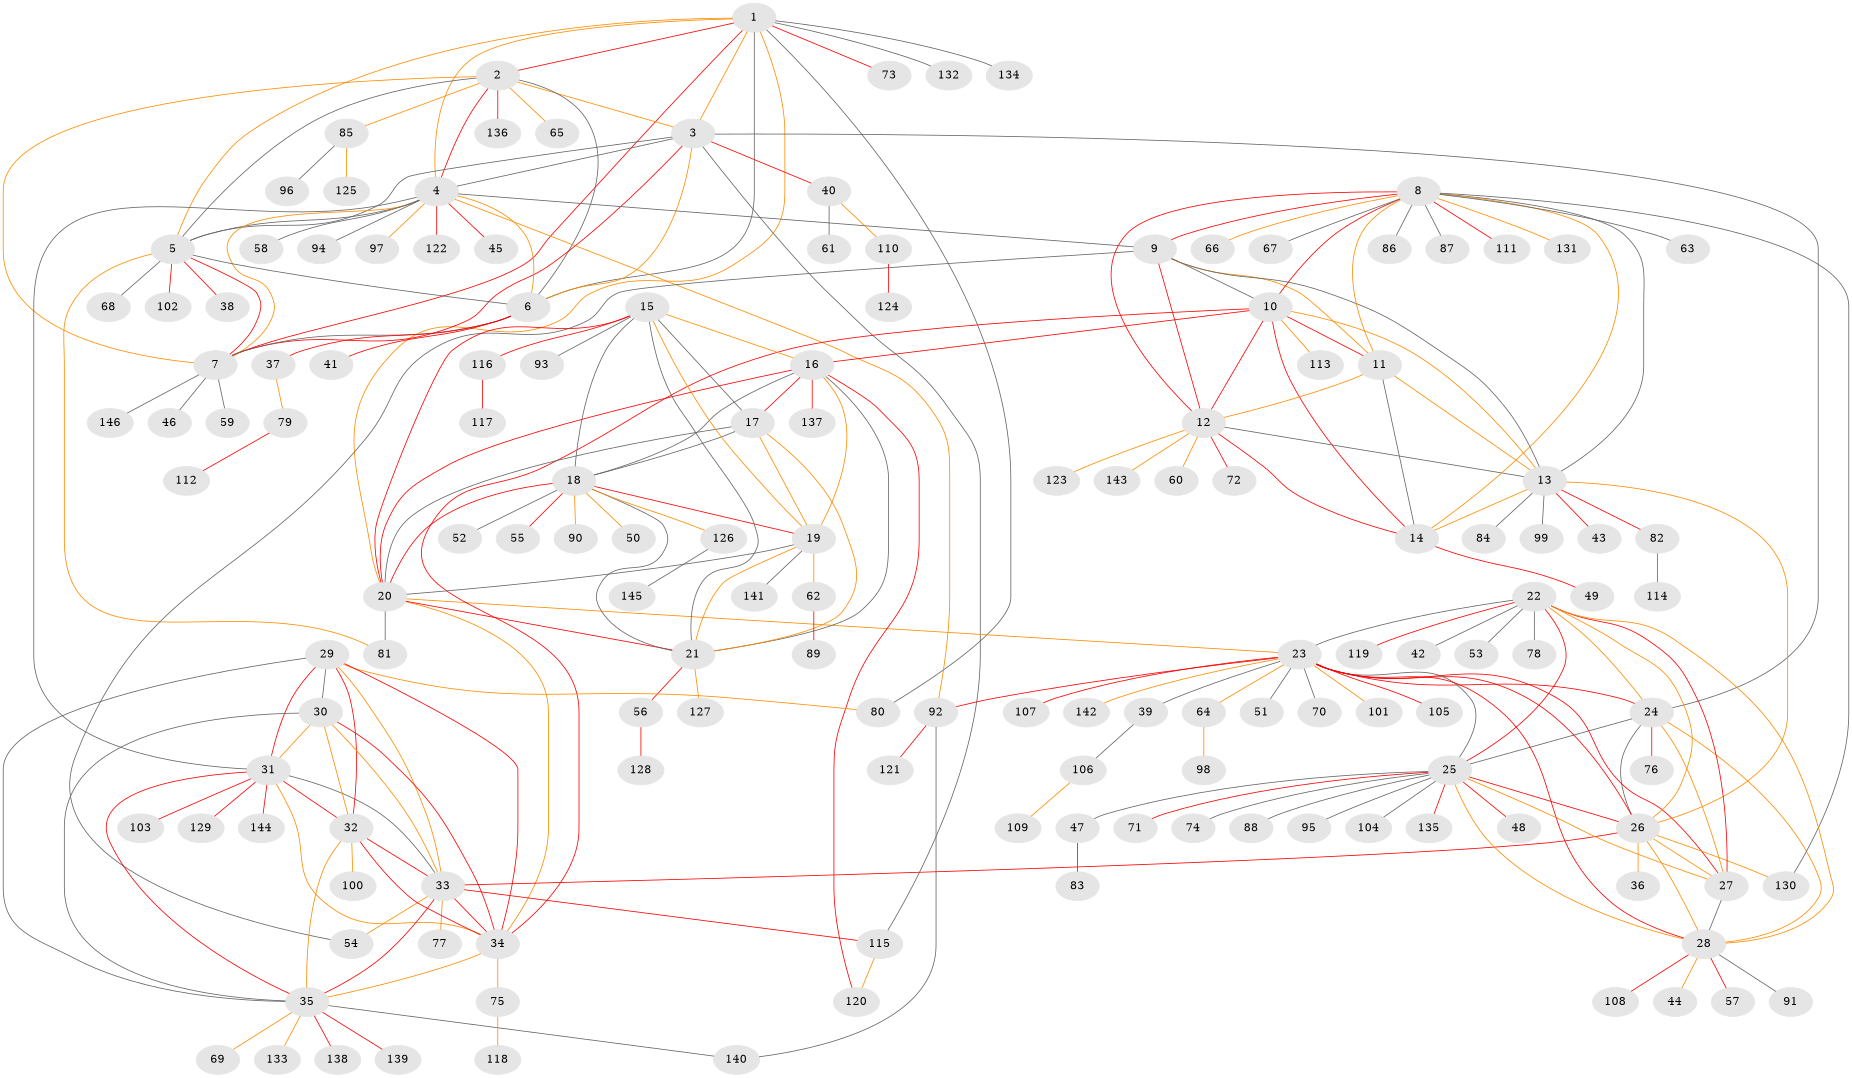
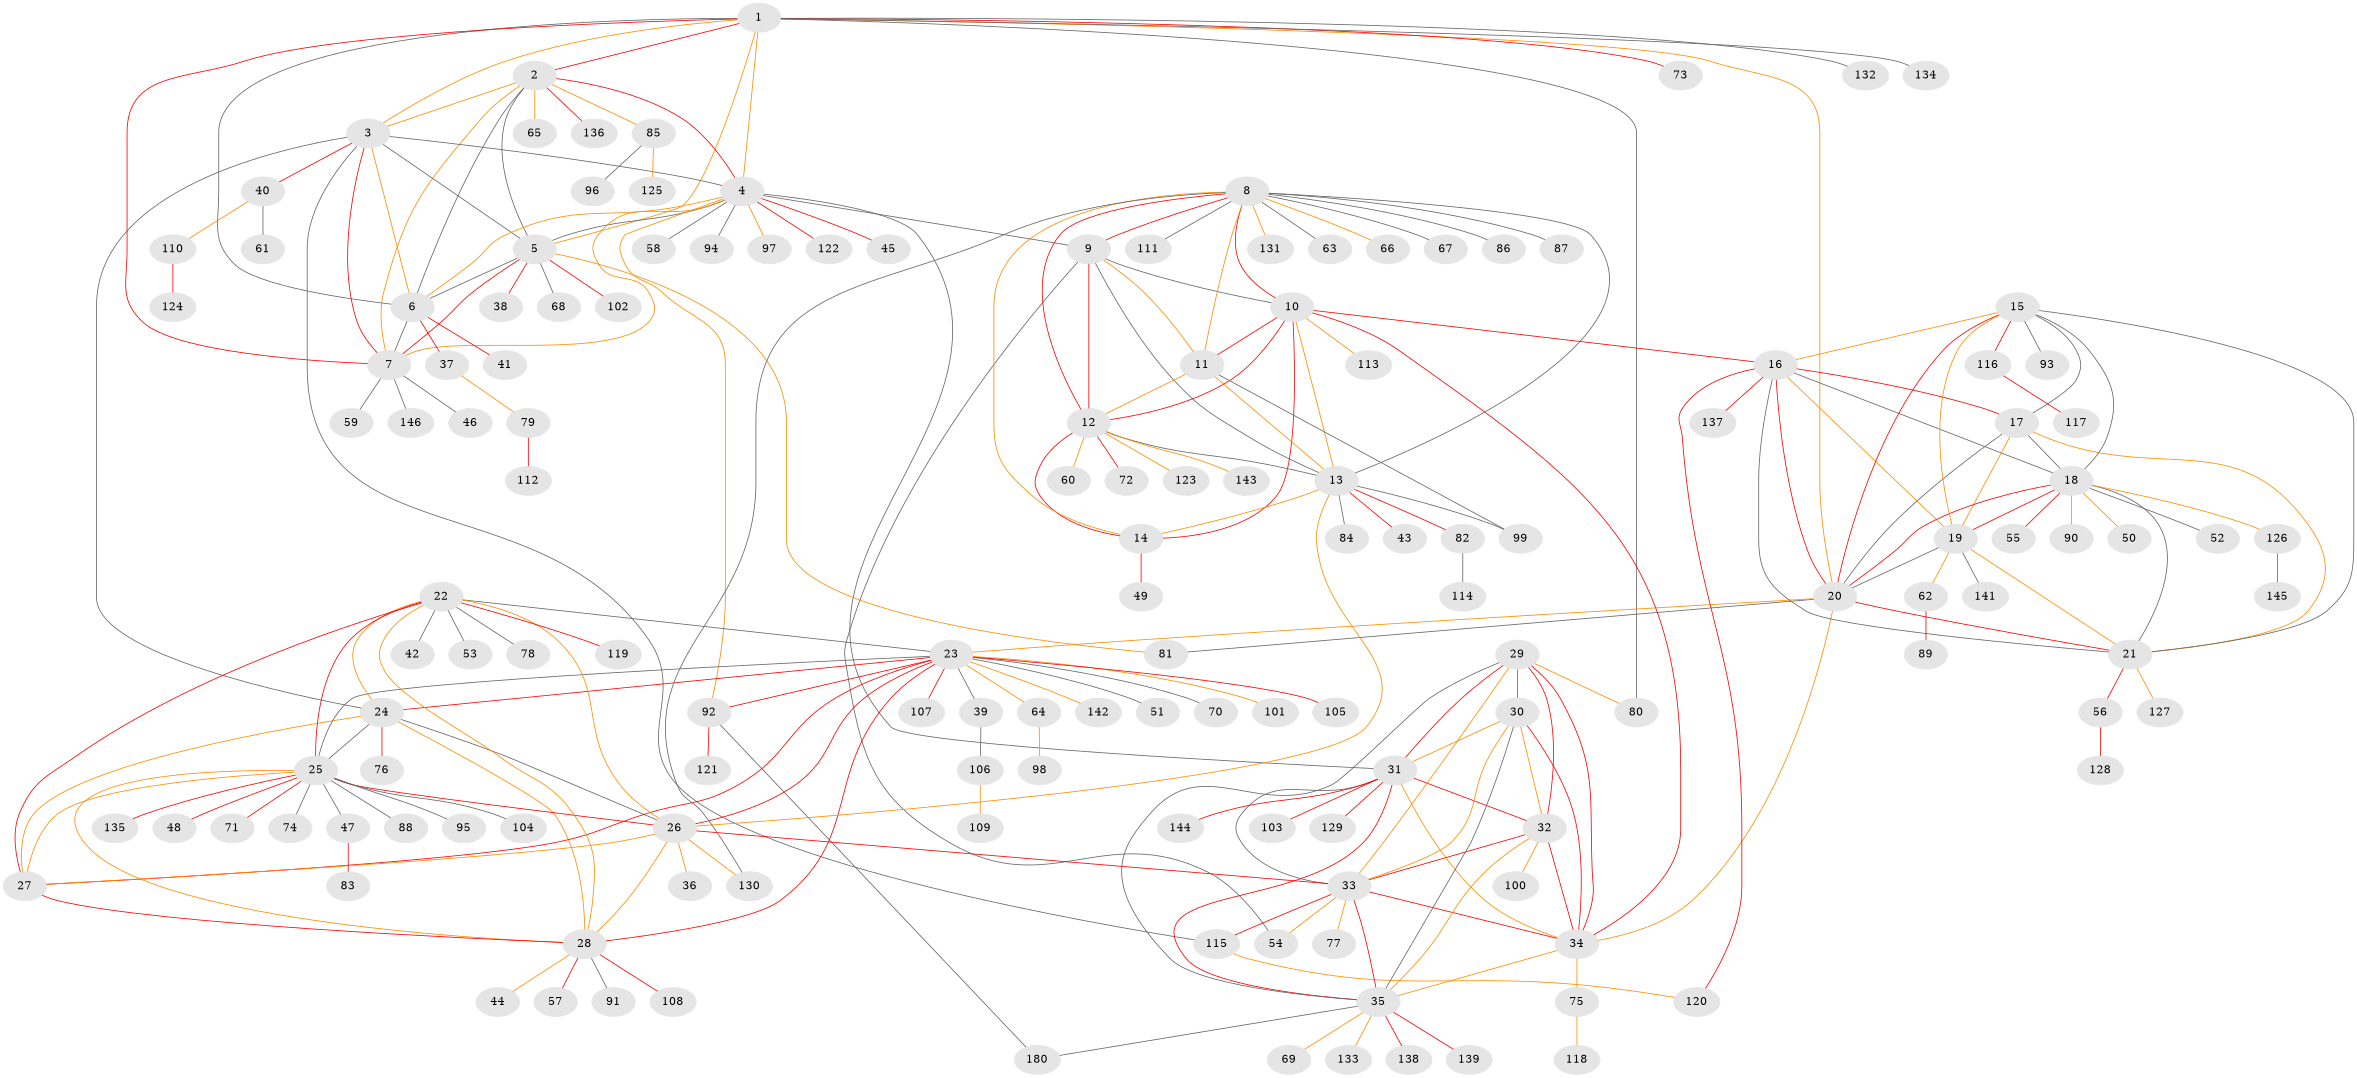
edge "8" -- "111": color red -> gray40
edge "11" -- "14": now "11" -- "99"
edge "27" -- "28": color gray40 -> red
node "140": label "140" -> "180"
